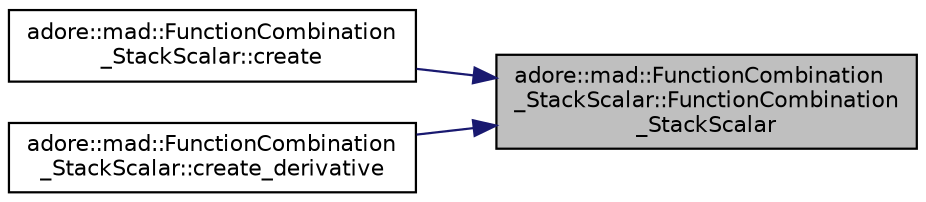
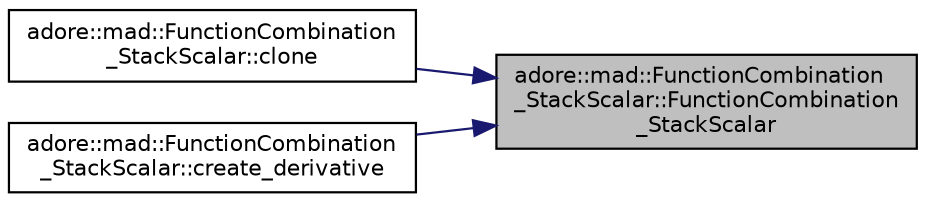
node "adore::mad::FunctionCombination _StackScalar::create": label "adore::mad::FunctionCombination _StackScalar::create" -> "adore::mad::FunctionCombination _StackScalar::clone"
